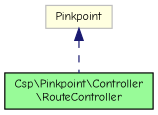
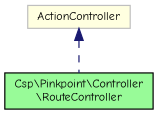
node "Pinkpoint": label "Pinkpoint" -> "ActionController"
